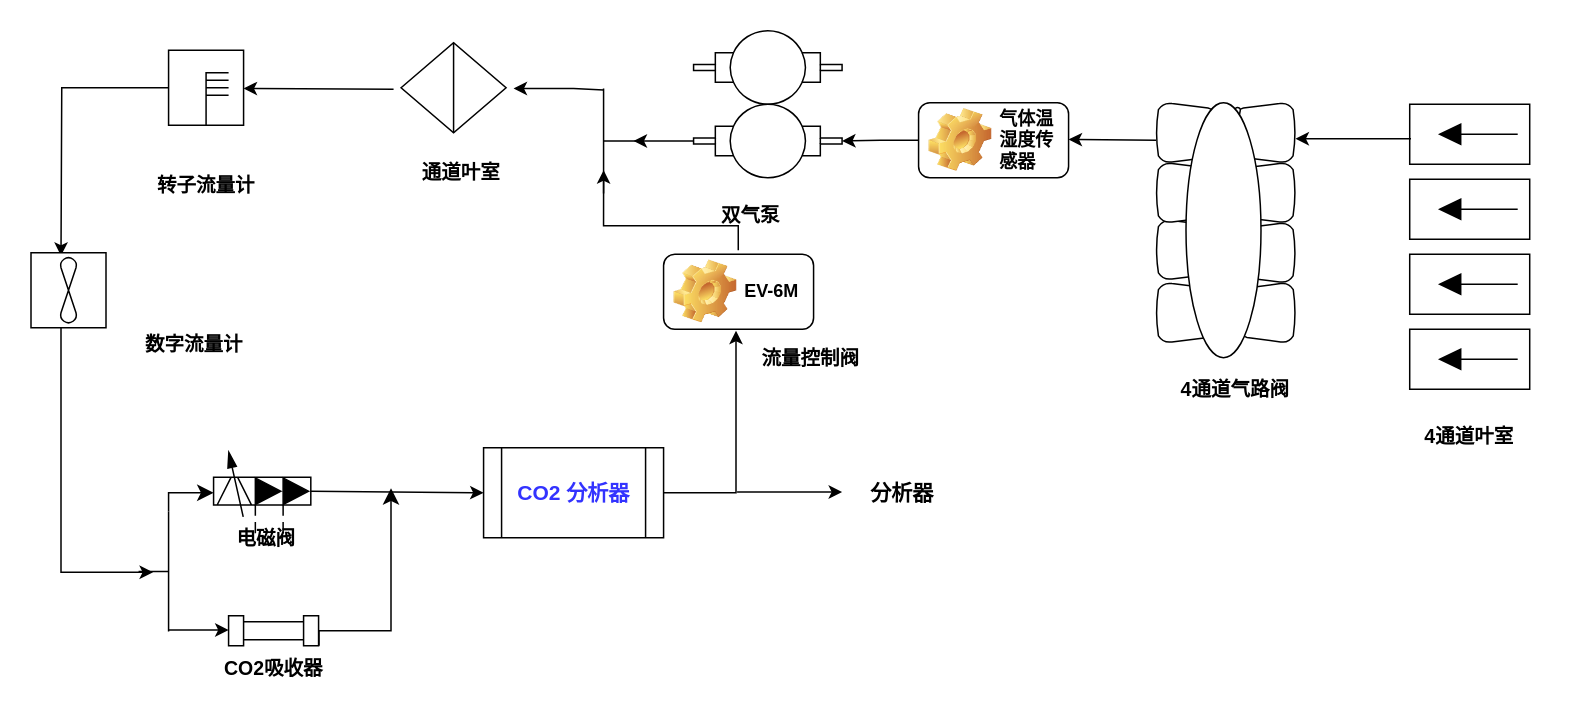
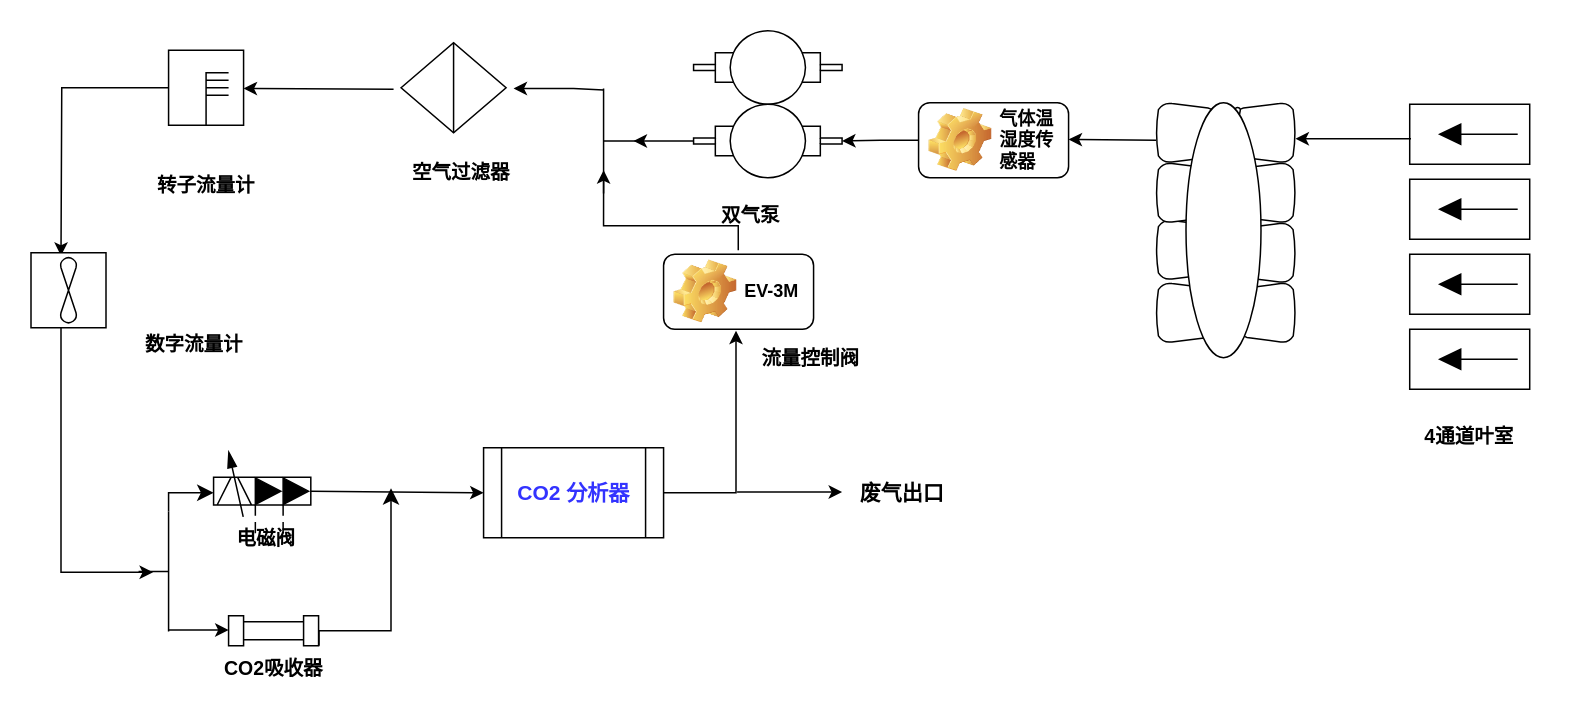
node "通道叶室": label "通道叶室" -> "空气过滤器"
node "EV-6M": label "EV-6M" -> "EV-3M"
node "4通道气路阀": removed
node "分析器": label "分析器" -> "废气出口"
